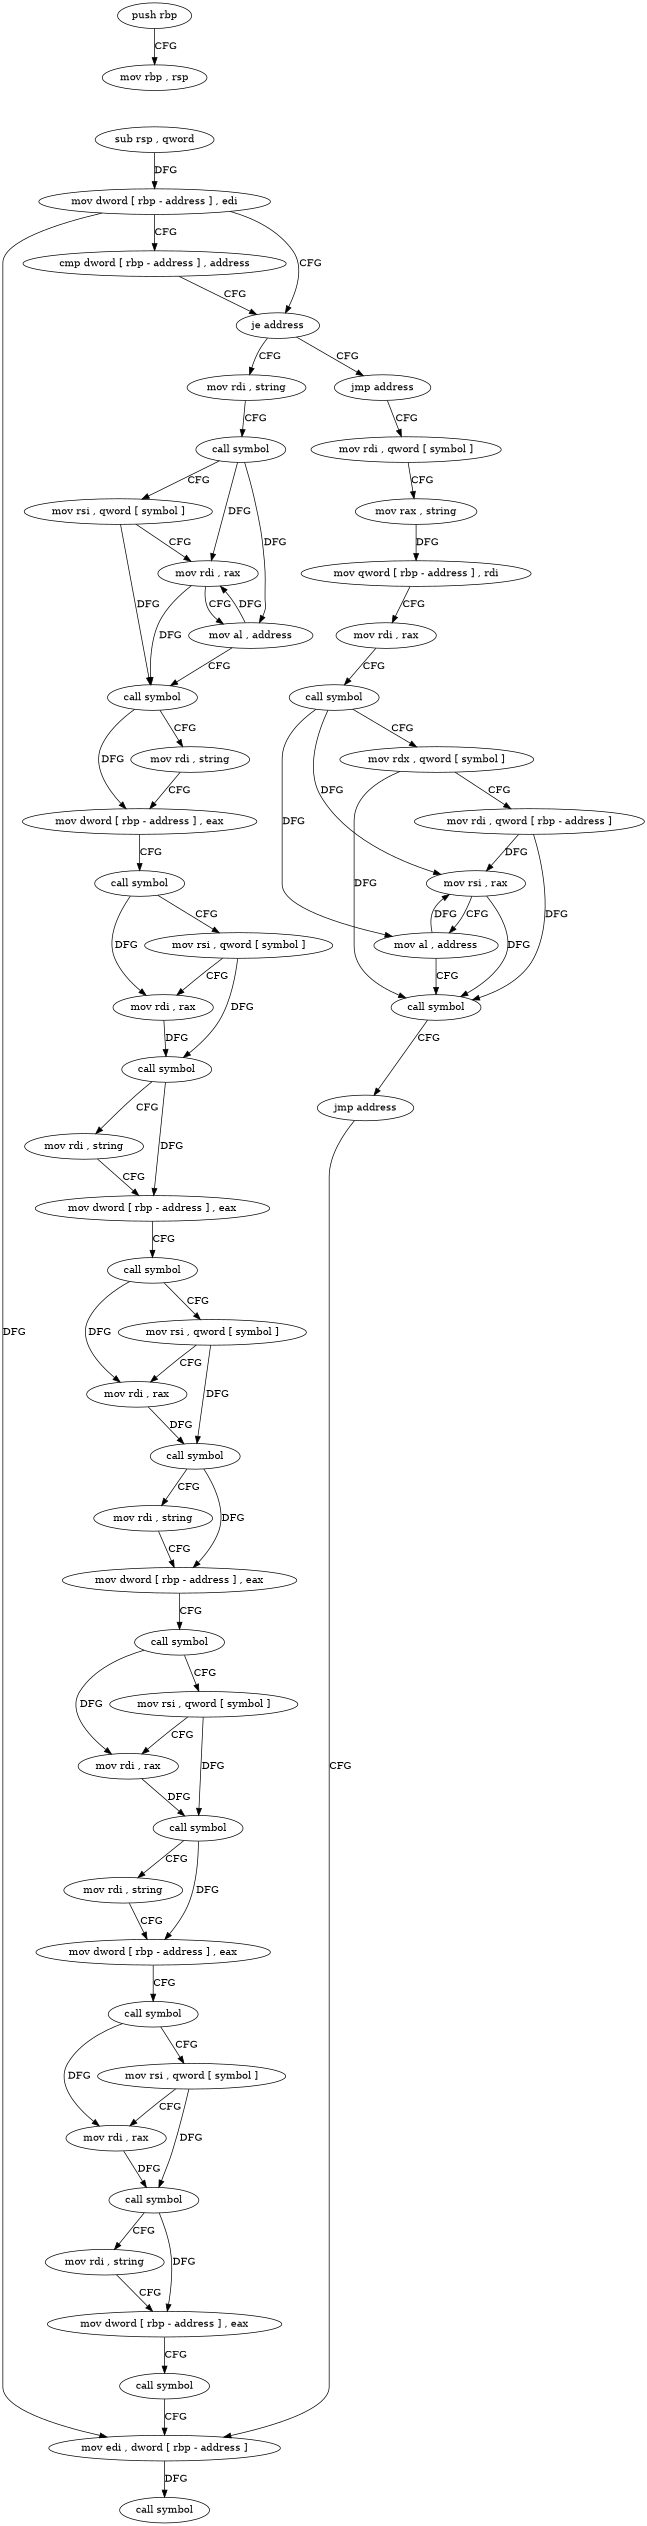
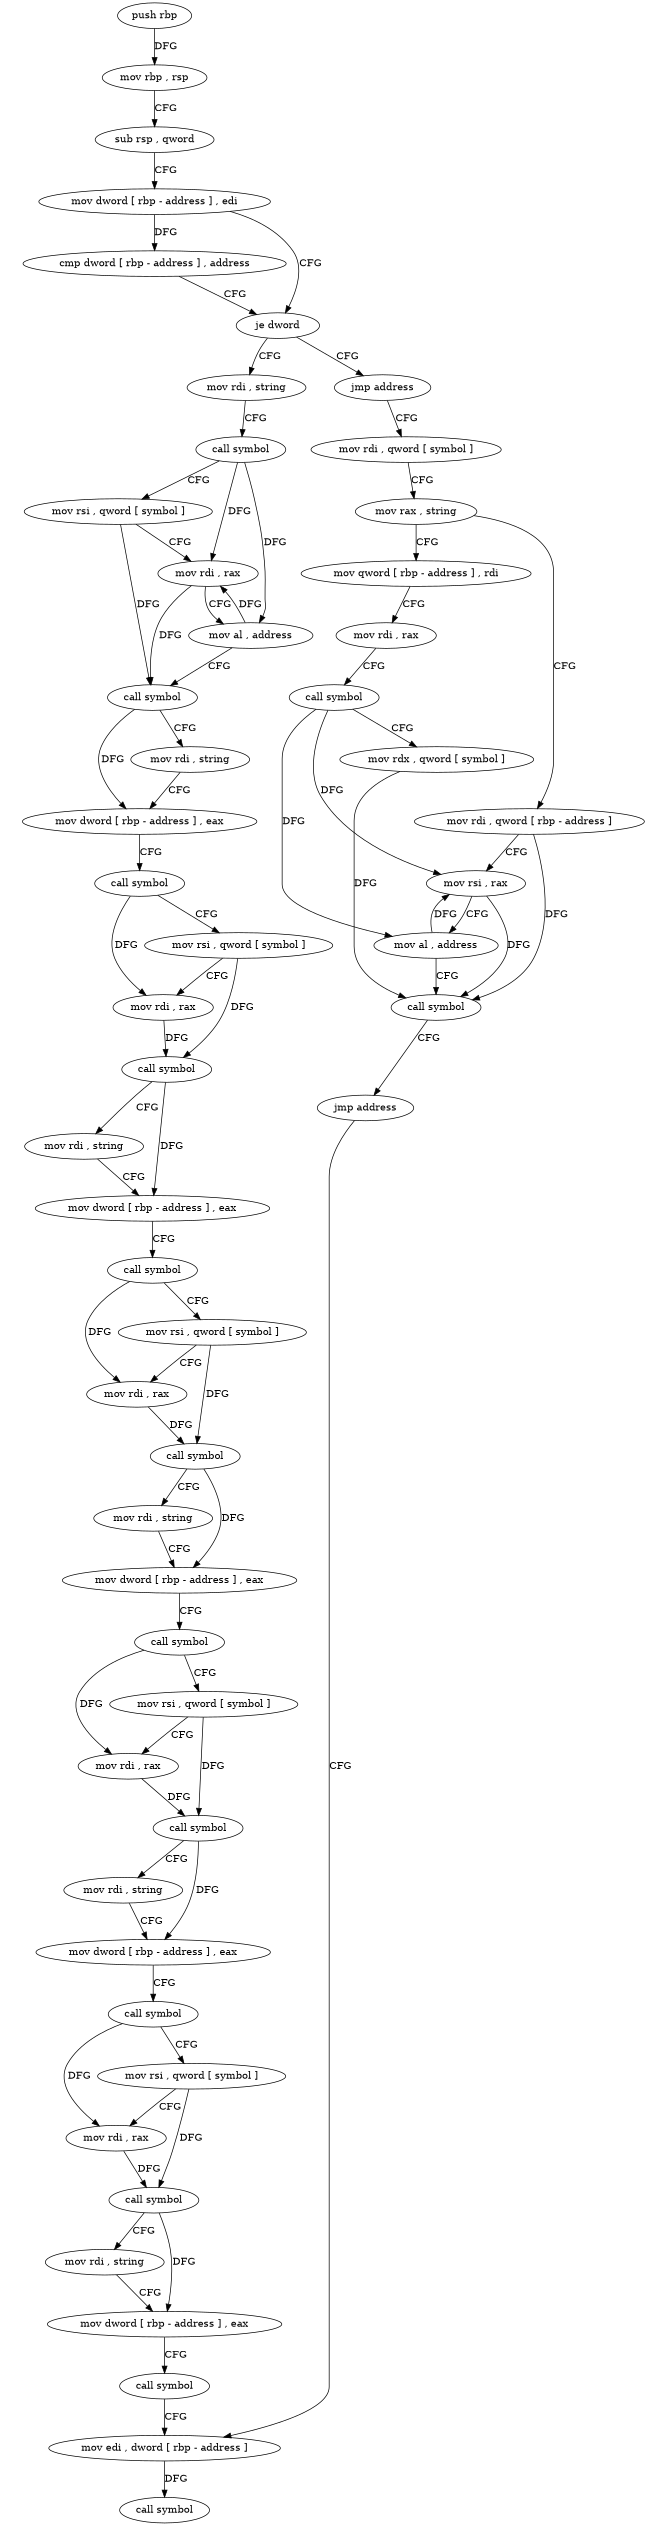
edge "push rbp" -> "mov rbp , rsp": label "CFG" -> "DFG"
edge "mov rbp , rsp" -> "sub rsp , qword": added, label "CFG"
edge "sub rsp , qword" -> "mov dword [ rbp - address ] , edi": label "DFG" -> "CFG"
edge "mov dword [ rbp - address ] , edi" -> "cmp dword [ rbp - address ] , address": label "CFG" -> "DFG"
node "je address": label "je address" -> "je dword"
edge "mov rax , string" -> "mov qword [ rbp - address ] , rdi": label "DFG" -> "CFG"
edge "mov rdx , qword [ symbol ]" -> "mov rdi , qword [ rbp - address ]": now "mov rax , string" -> "mov rdi , qword [ rbp - address ]"
edge "mov rdi , qword [ rbp - address ]" -> "mov rsi , rax": label "DFG" -> "CFG"
edge "mov dword [ rbp - address ] , edi" -> "mov edi , dword [ rbp - address ]": removed, label "DFG"
